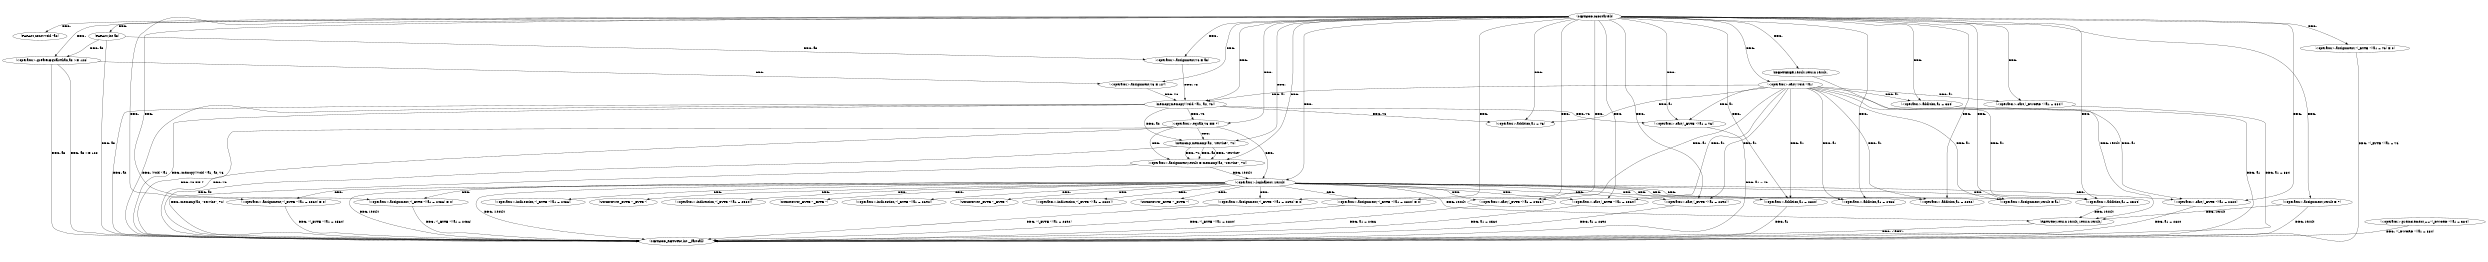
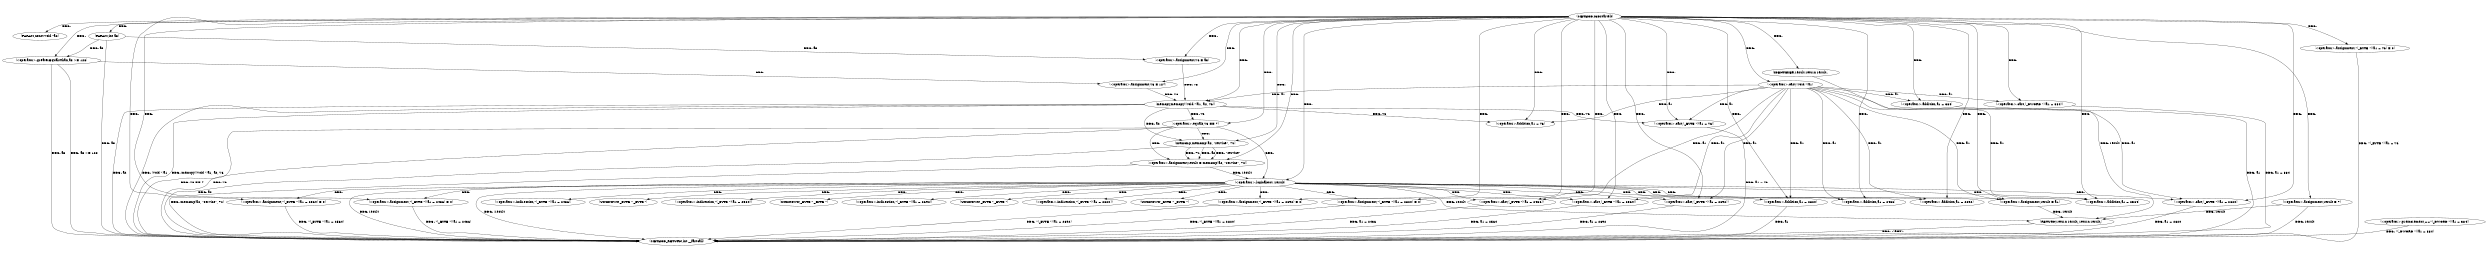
edge "(<operator>.addition,a1 + 2564)" -> "(RETURN,return result;,return result;)": now "(<operator>.assignment,result = a1)" -> "(RETURN,return result;,return result;)"
